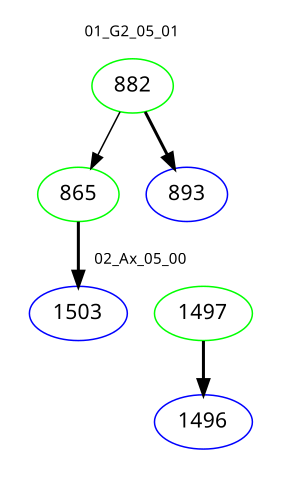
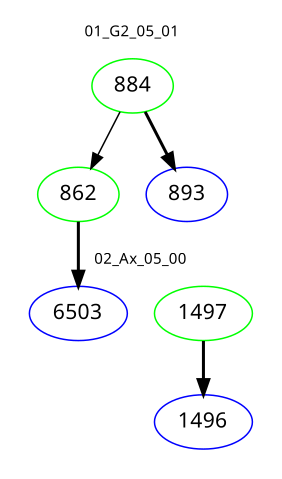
node "882": label "882" -> "884"
node "865": label "865" -> "862"
node "1503": label "1503" -> "6503"
